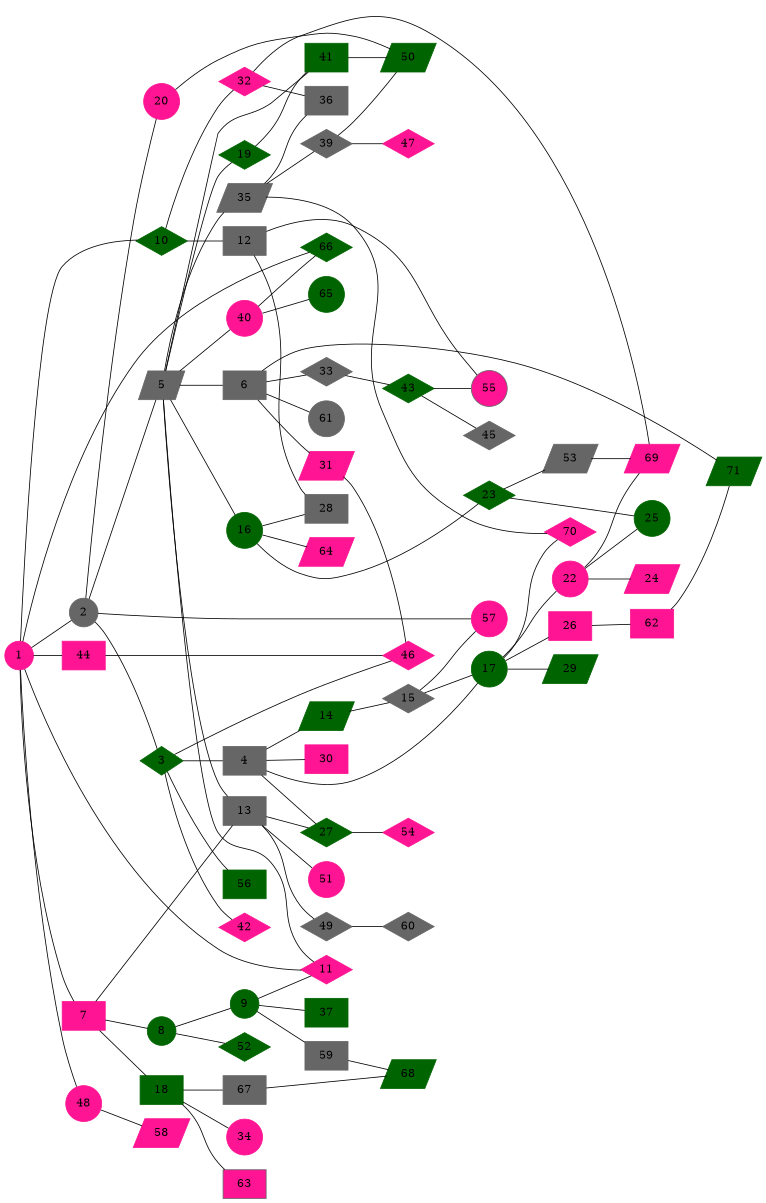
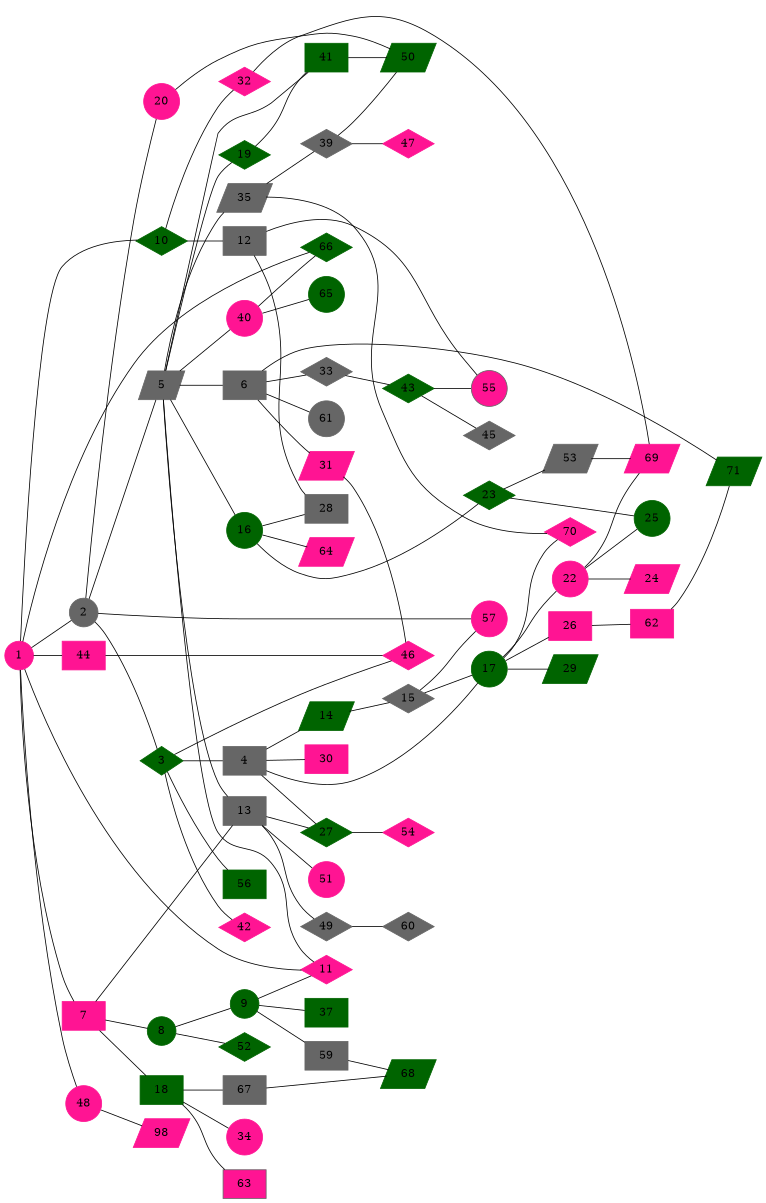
node "36": removed
node "58": label "58" -> "98"
